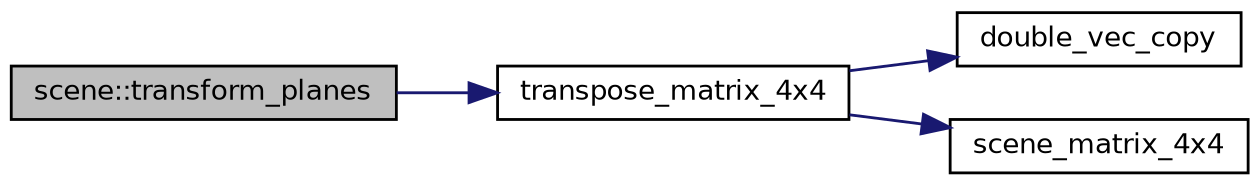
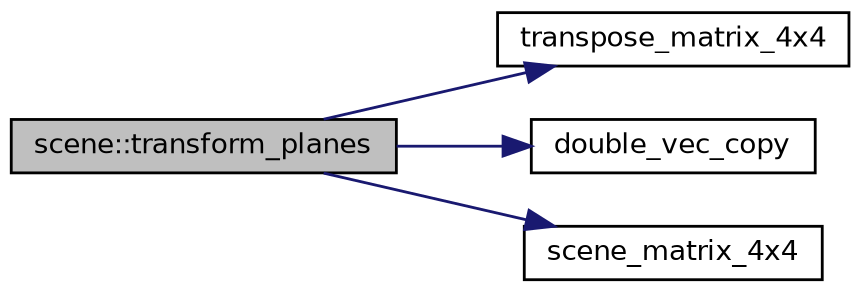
edge "transpose_matrix_4x4" -> "double_vec_copy": now "scene::transform_planes" -> "double_vec_copy"
edge "transpose_matrix_4x4" -> "scene_matrix_4x4": now "scene::transform_planes" -> "scene_matrix_4x4"
